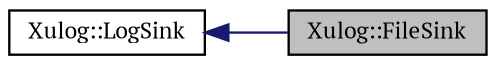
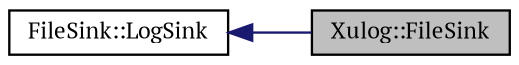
node "Xulog::LogSink": label "Xulog::LogSink" -> "FileSink::LogSink"
